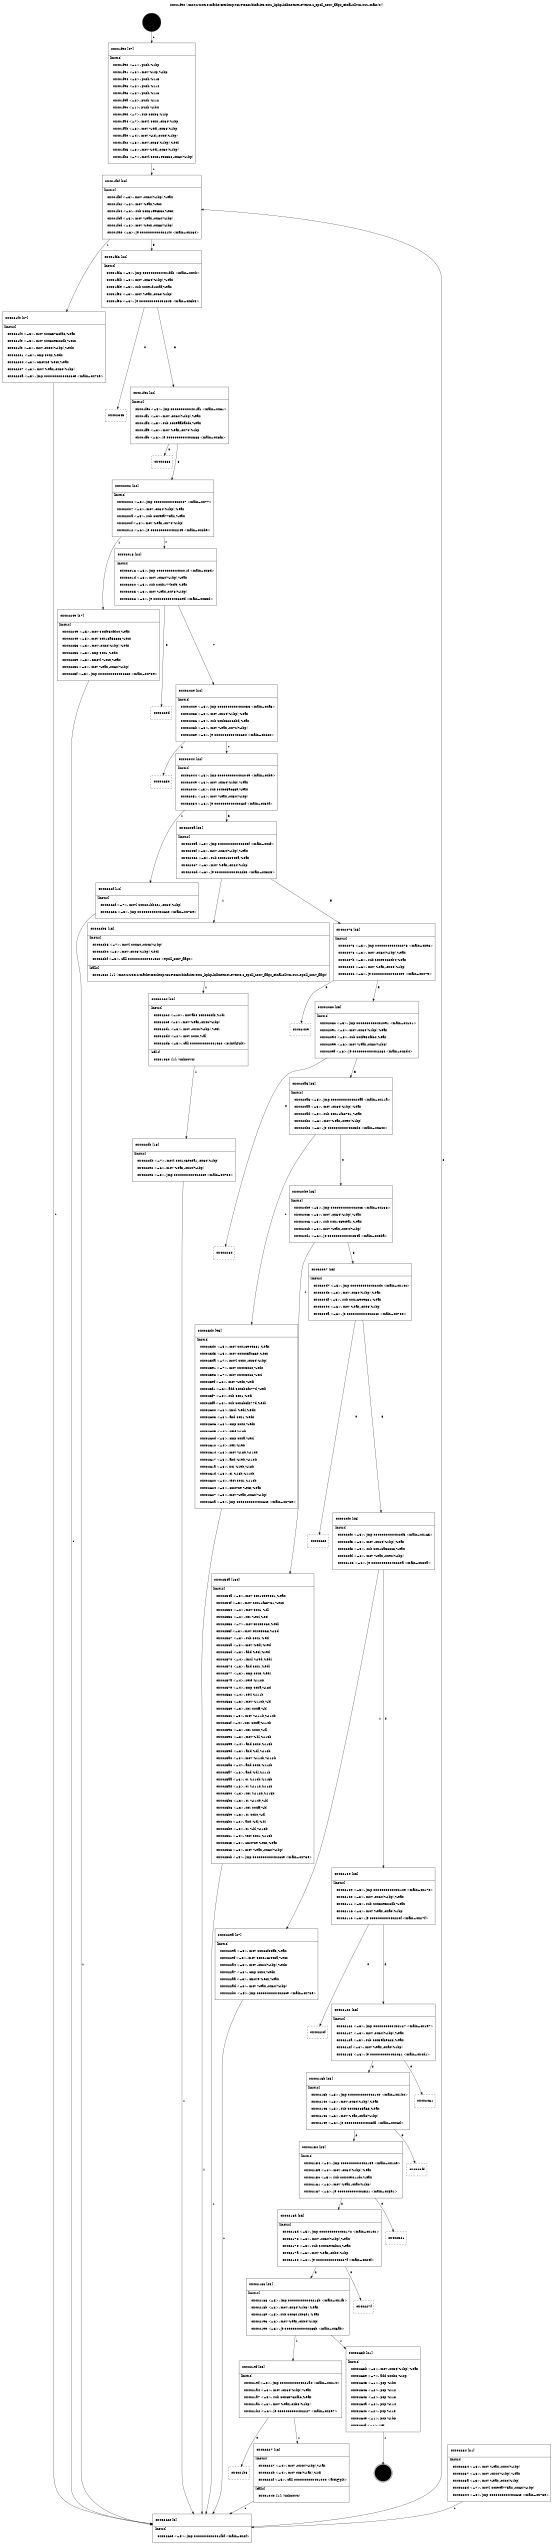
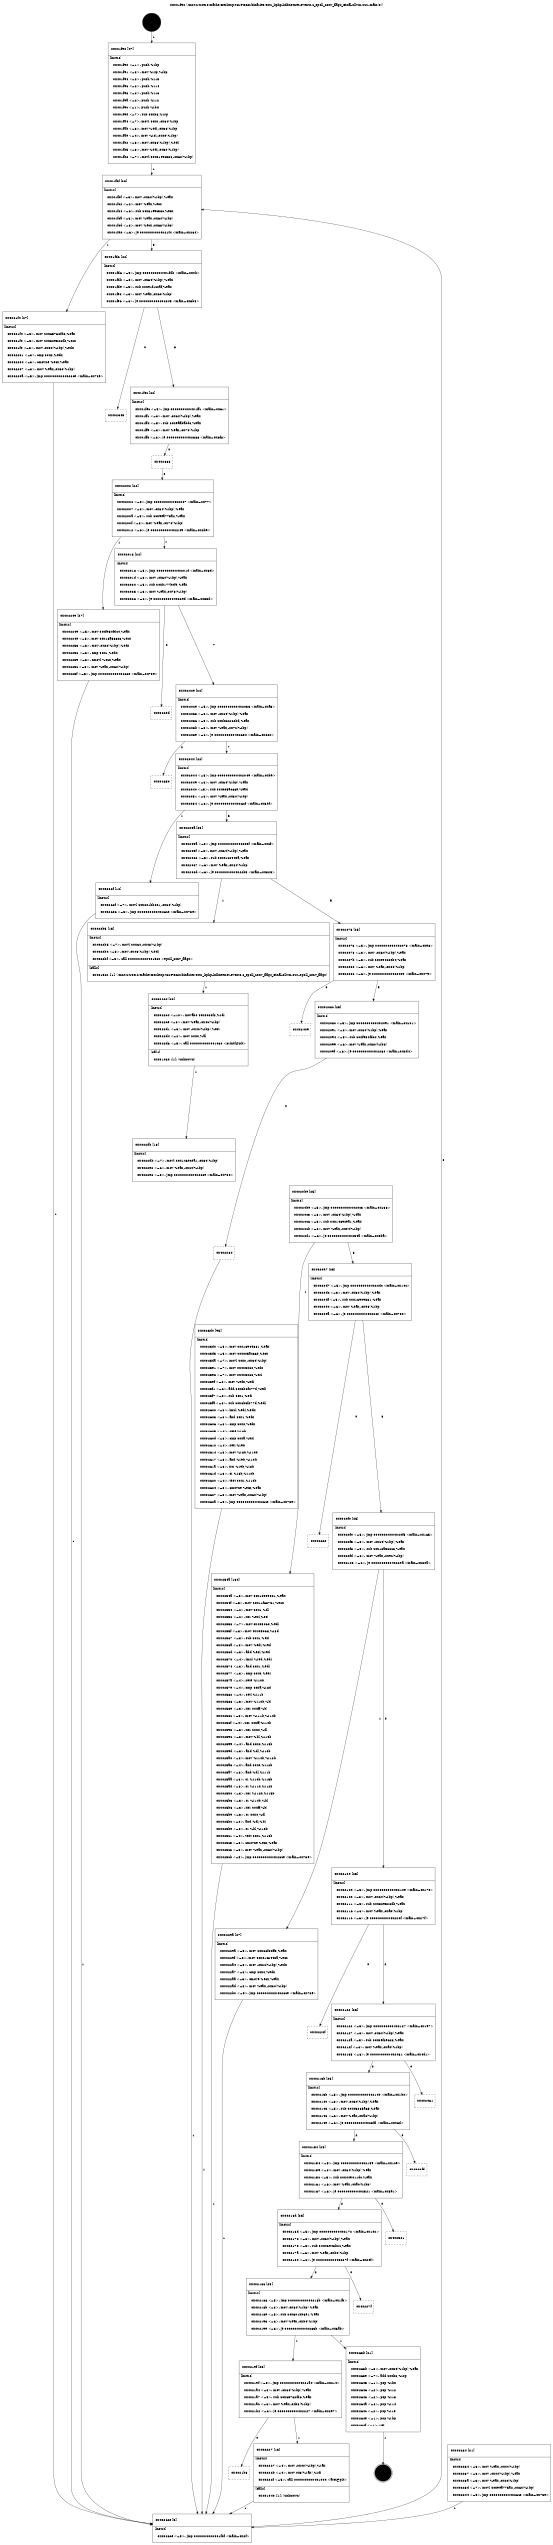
edge "0x401fec [22]" -> "0x402002 [22]": now "0x402688" -> "0x402002 [22]"
node "0x4020a5 [25]": removed
edge "0x4022db [18]" -> "0x4026ce [5]": now "0x402264" -> "0x4026ce [5]"
